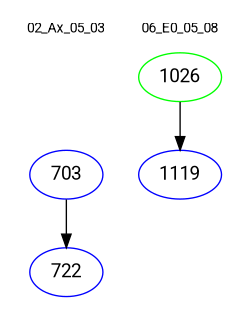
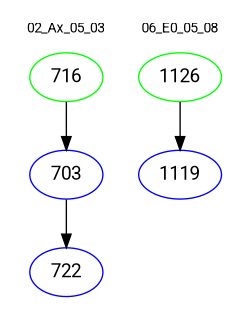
node "716": added
node "1026": label "1026" -> "1126"
